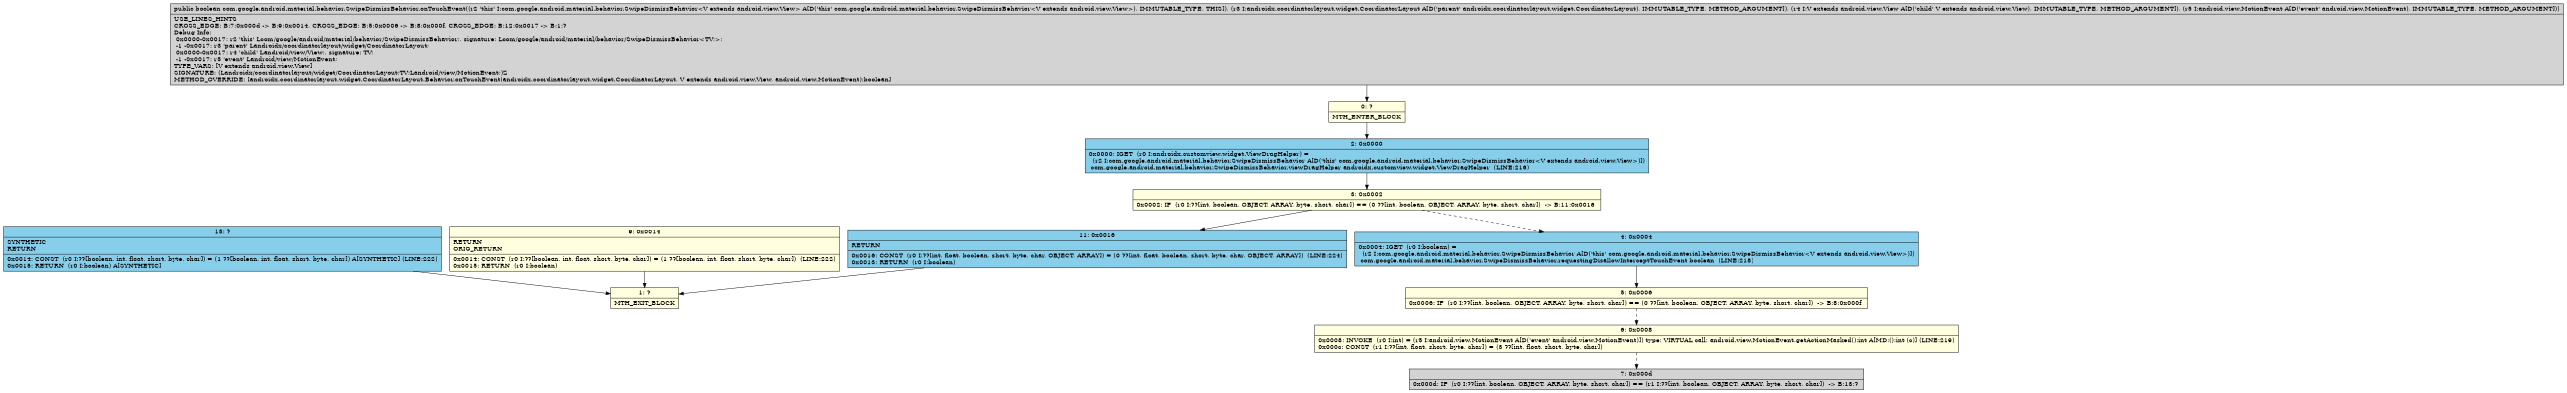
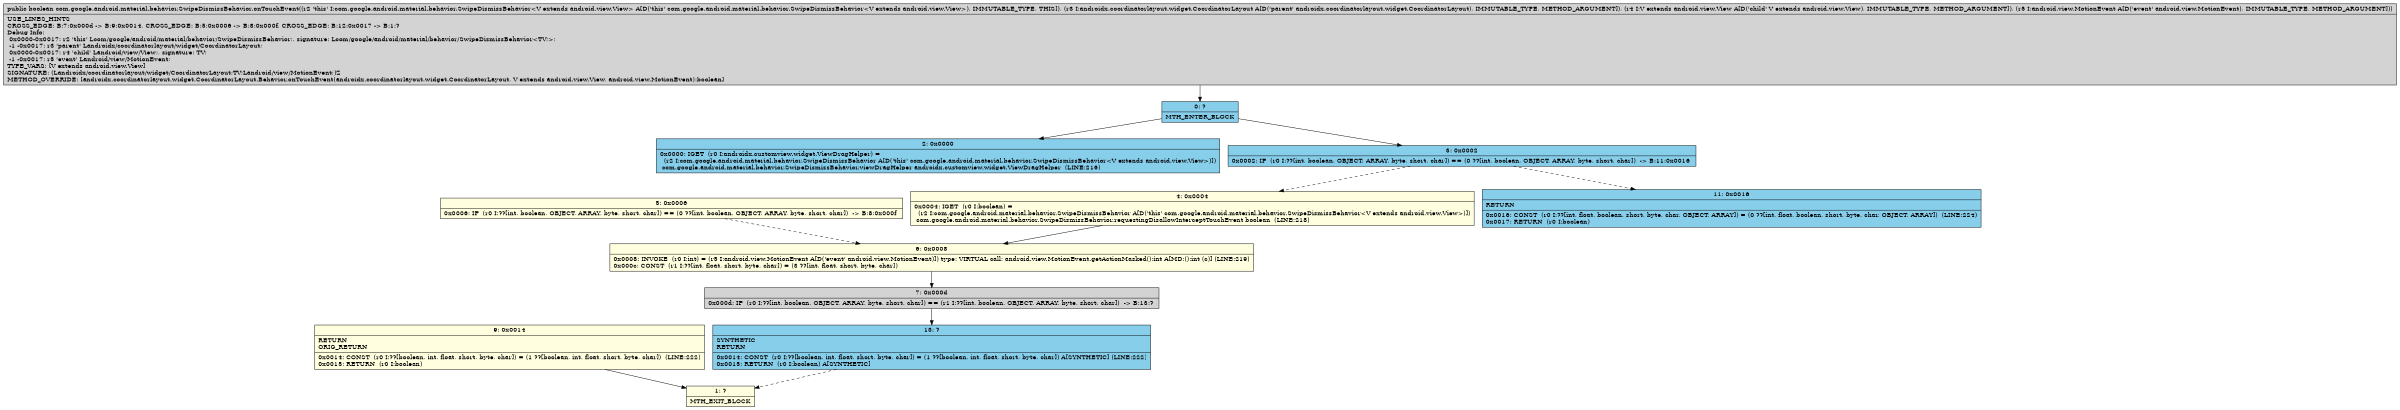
node "0: ?": fillcolor lightyellow -> skyblue
edge "2: 0x0000" -> "3: 0x0002": now "0: ?" -> "3: 0x0002"
node "3: 0x0002": fillcolor lightyellow -> skyblue
edge "3: 0x0002" -> "11: 0x0016": style solid -> dashed
node "4: 0x0004": fillcolor skyblue -> lightyellow
node "11: 0x0016": text "0x0013: RETURN  (r0 I:boolean)" -> "0x0017: RETURN  (r0 I:boolean)"
edge "4: 0x0004" -> "5: 0x0006": now "4: 0x0004" -> "6: 0x0008"
edge "11: 0x0016" -> "1: ?": removed
edge "13: ?" -> "1: ?": style solid -> dashed
edge "7: 0x000d" -> "13: ?": added
edge "6: 0x0008" -> "7: 0x000d": style dashed -> solid
